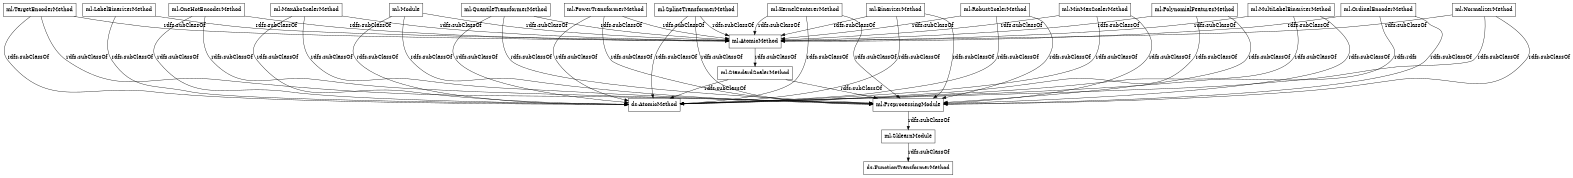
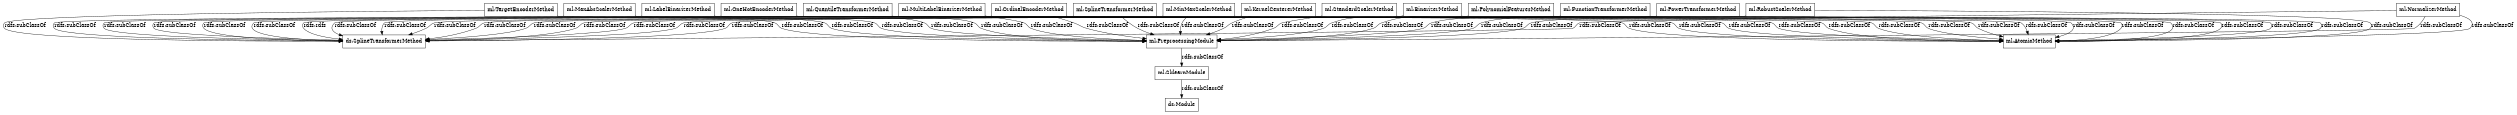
node "ml:Module": label "ml:Module" -> "ml:FunctionTransformerMethod"
edge "ml:LabelBinarizerMethod" -> "ml:PreprocessingModule": added, label "rdfs:subClassOf"
edge "ml:AtomicMethod" -> "ml:StandardScalerMethod": reversed
node "ds:AtomicMethod": label "ds:AtomicMethod" -> "ds:SplineTransformerMethod"
node "ds:FunctionTransformerMethod": label "ds:FunctionTransformerMethod" -> "ds:Module"
